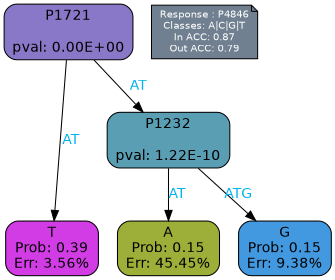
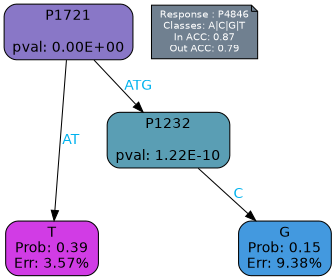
edge "P1721 pval: 0.00E+00" -> "P1232 pval: 1.22E-10": label "AT" -> "ATG"
edge "P1232 pval: 1.22E-10" -> "G Prob: 0.15 Err: 9.38%": label "ATG" -> "C"
node "T Prob: 0.39 Err: 3.56%": label "T Prob: 0.39 Err: 3.56%" -> "T Prob: 0.39 Err: 3.57%"
node "A Prob: 0.15 Err: 45.45%": removed
